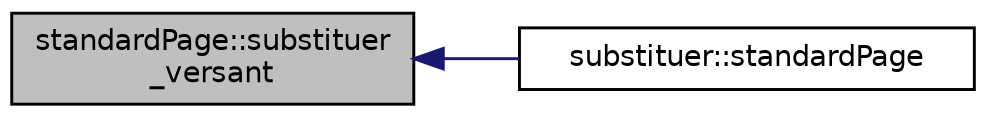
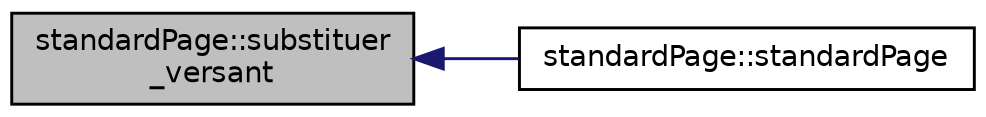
node "substituer::standardPage": label "substituer::standardPage" -> "standardPage::standardPage"
